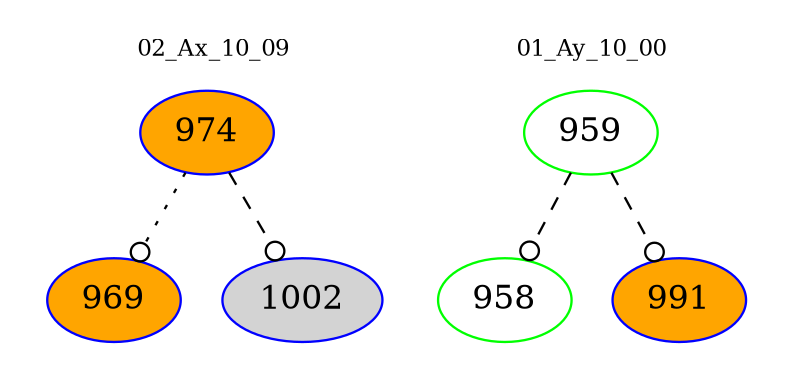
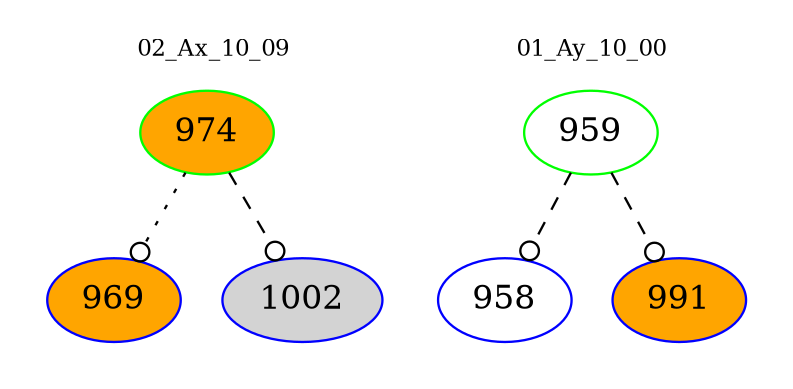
node "974": color blue -> green
node "958": color green -> blue
